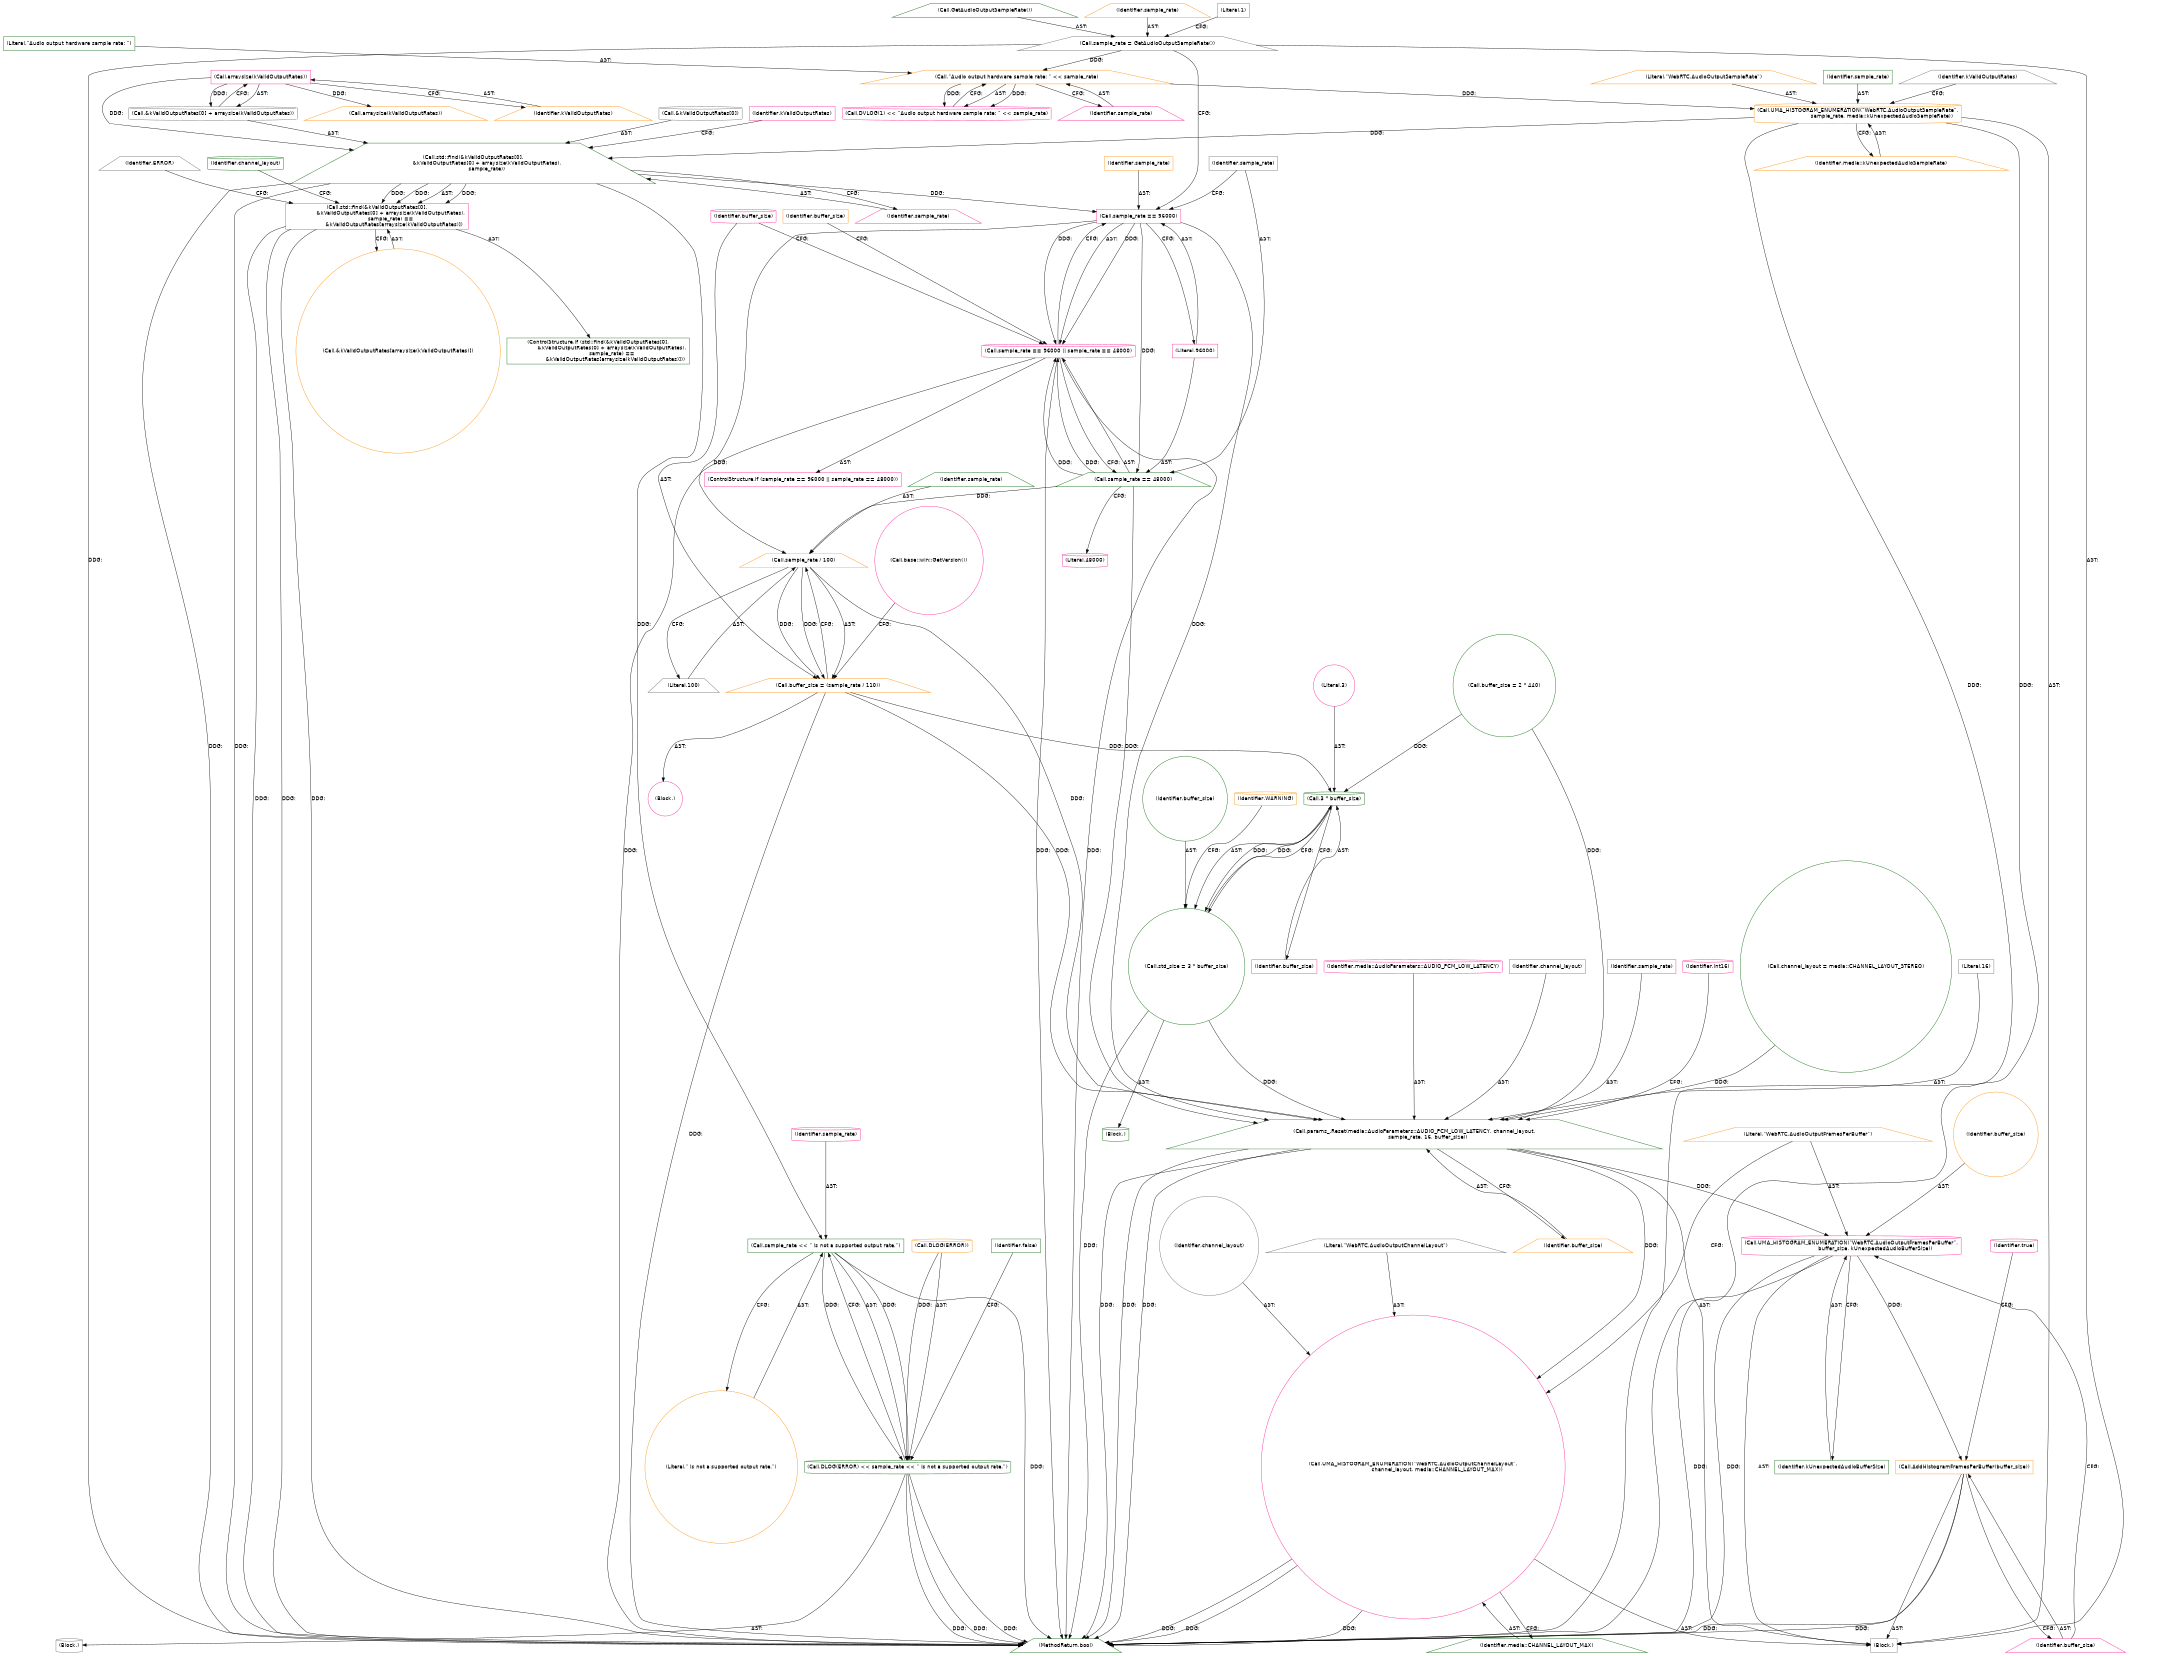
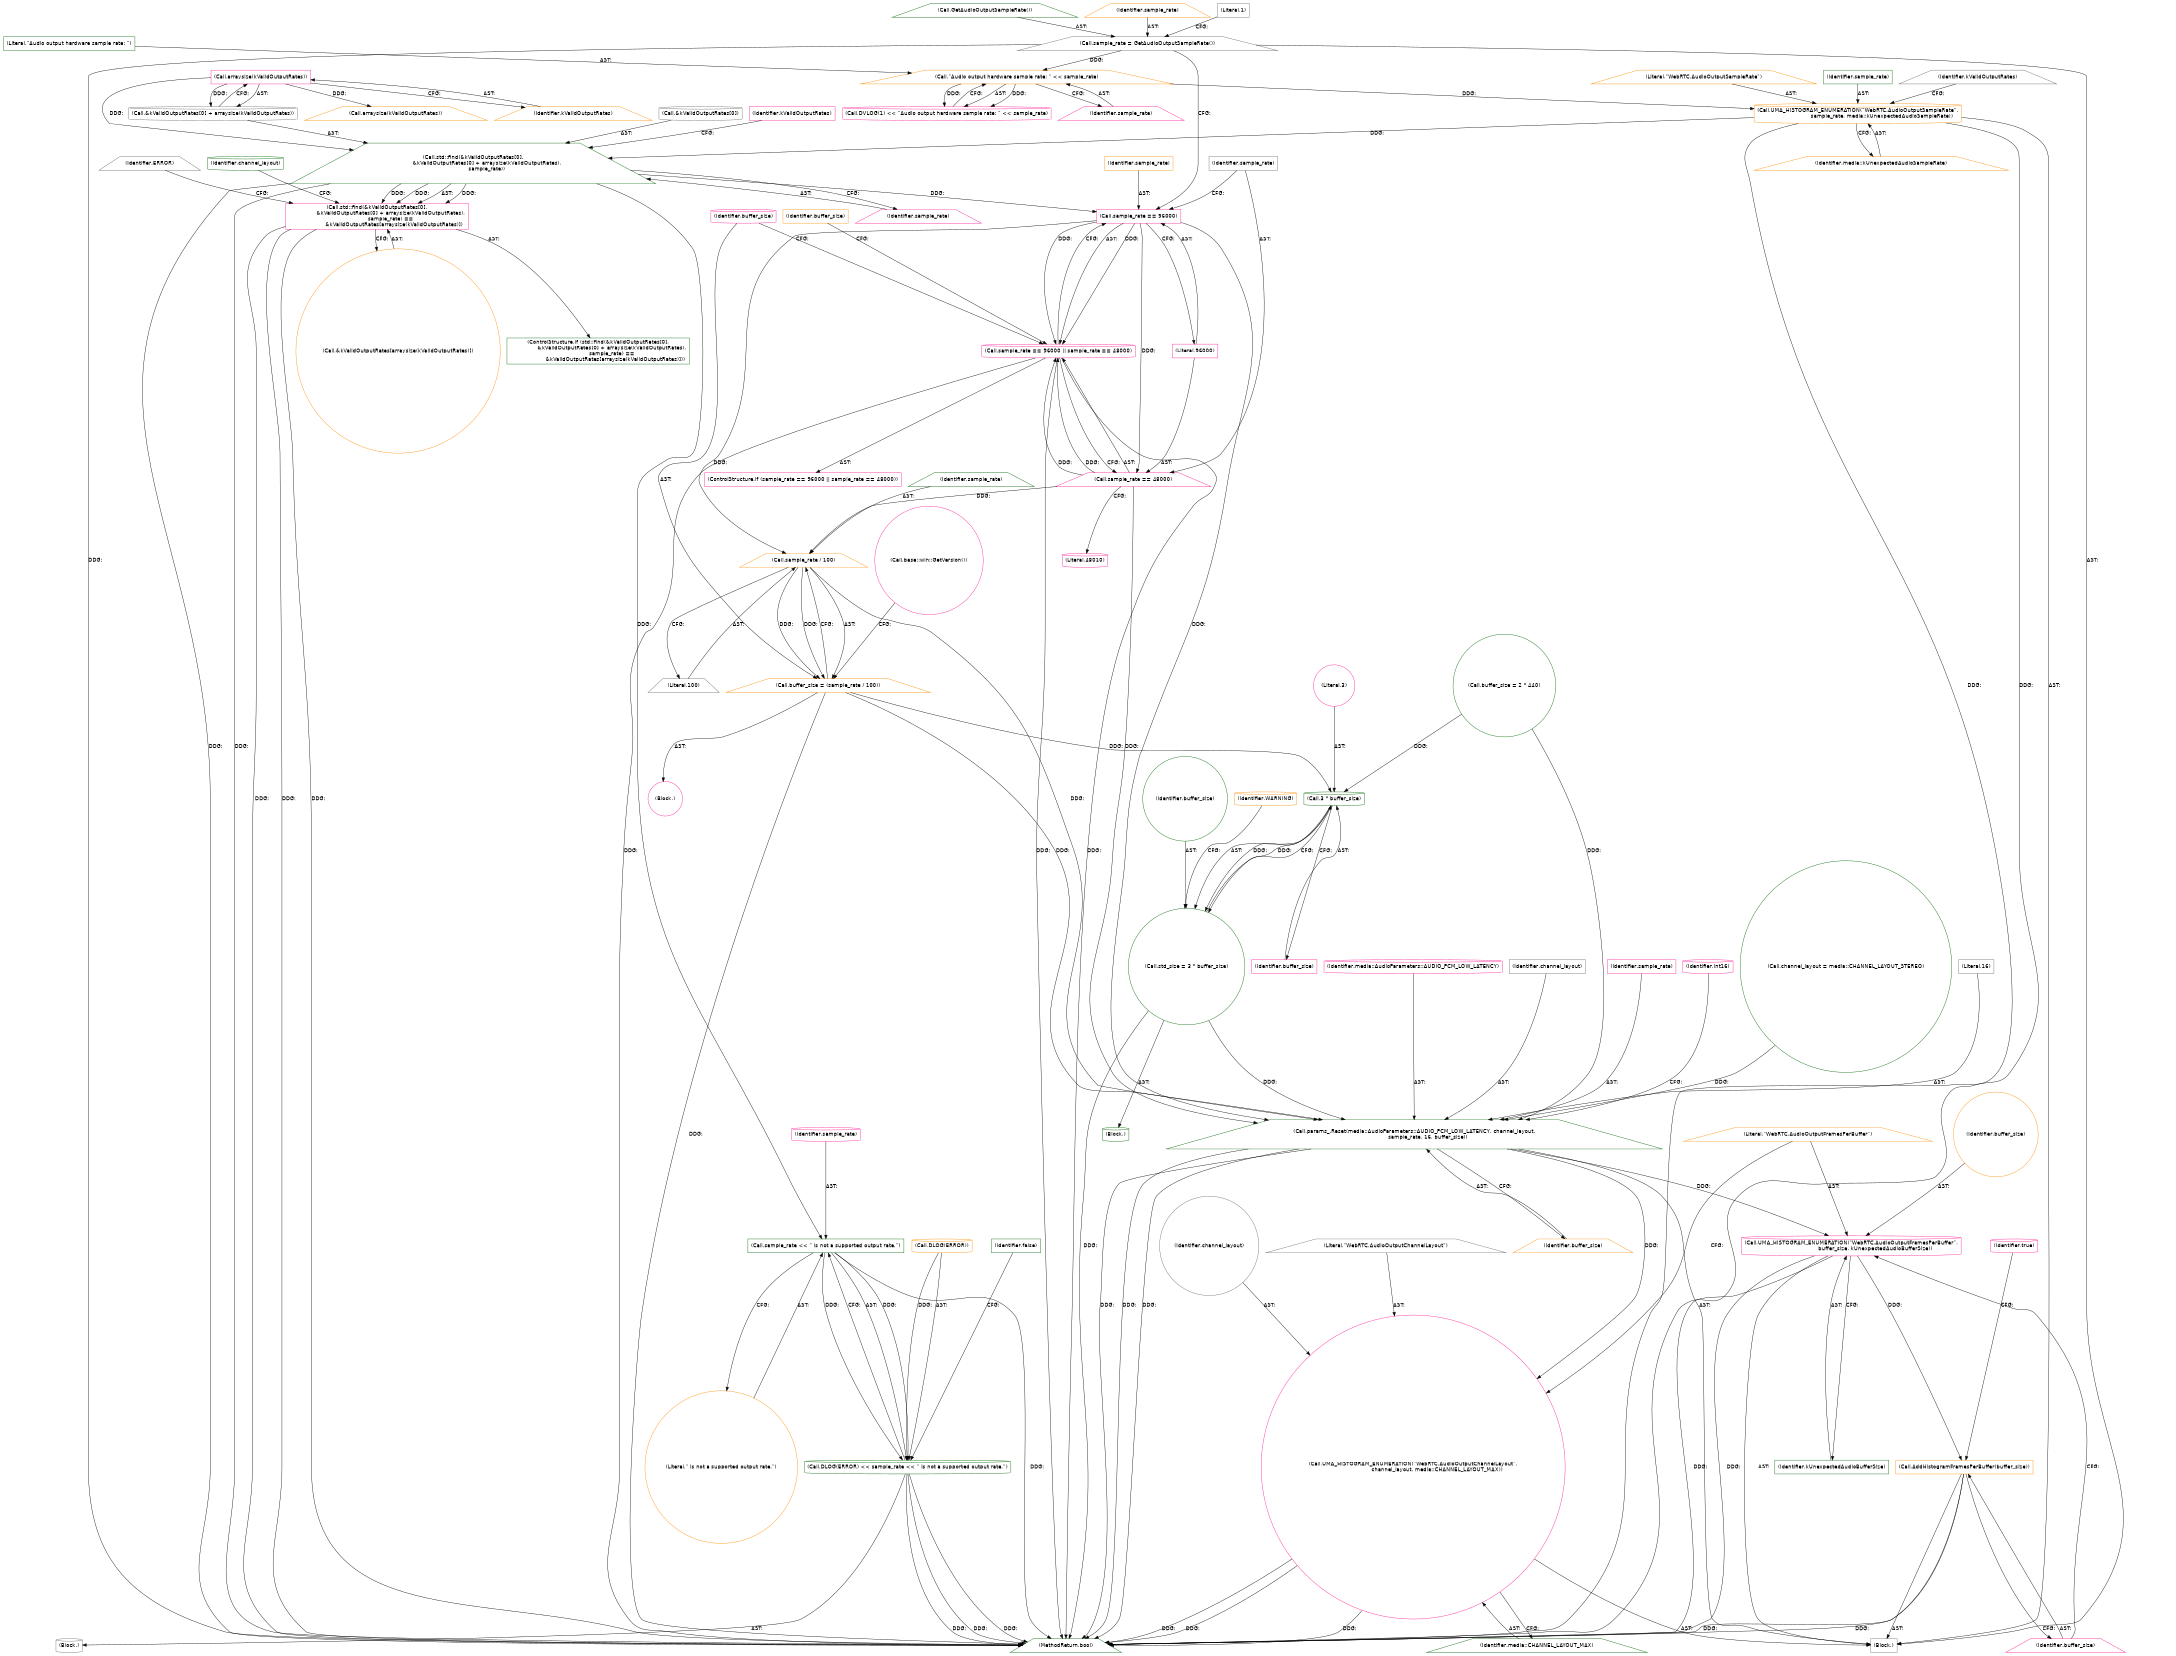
node "(Call,sample_rate == 48000)": color darkgreen -> deeppink
node "(Literal,48000)": label "(Literal,48000)" -> "(Literal,48010)"
node "(Call,buffer_size = (sample_rate / 110))": label "(Call,buffer_size = (sample_rate / 110))" -> "(Call,buffer_size = (sample_rate / 100))"
